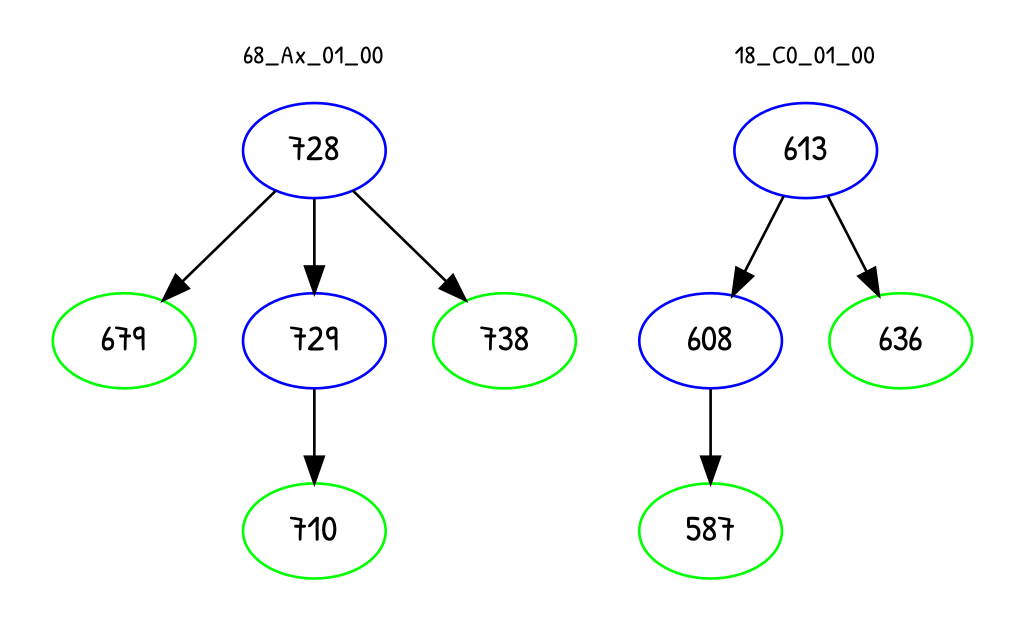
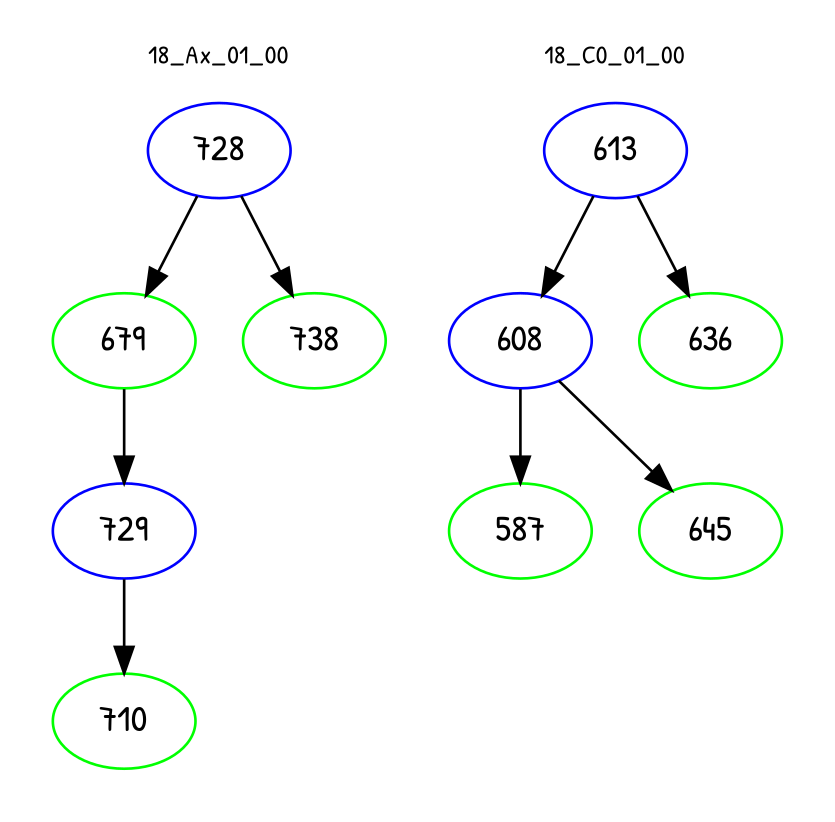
cluster "68_Ax_01_00": label "68_Ax_01_00" -> "18_Ax_01_00"
edge "728" -> "729": now "679" -> "729"
node "645": added
